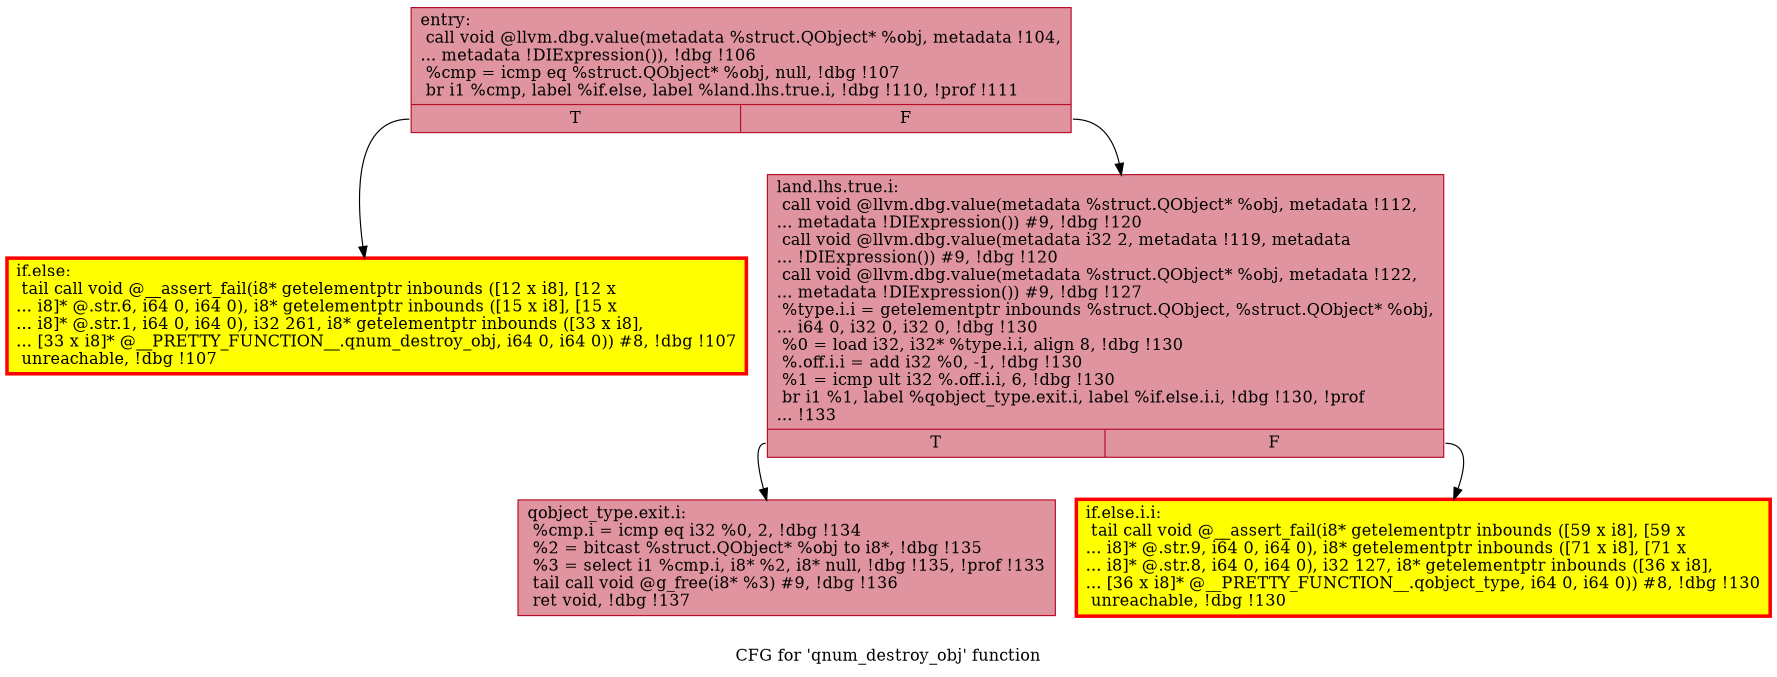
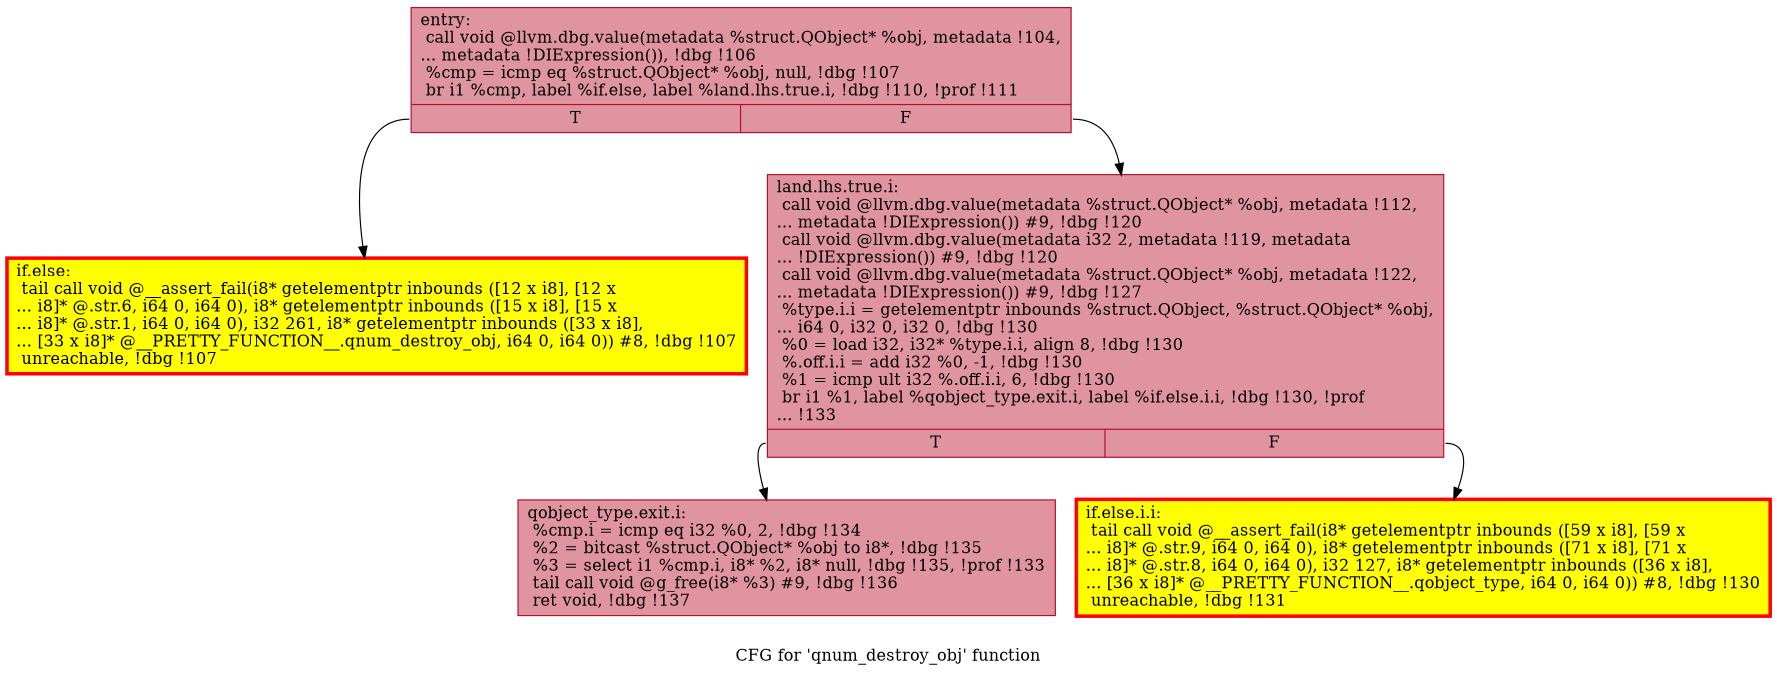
node "if.else.i.i:": text "unreachable, !dbg !130" -> "unreachable, !dbg !131"
